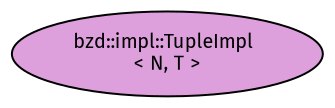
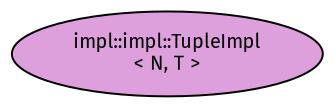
node "bzd::impl::TupleImpl < N, T >": label "bzd::impl::TupleImpl < N, T >" -> "impl::impl::TupleImpl < N, T >"
